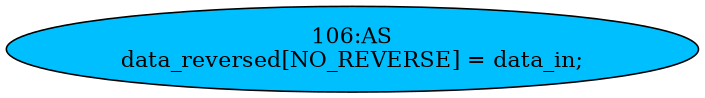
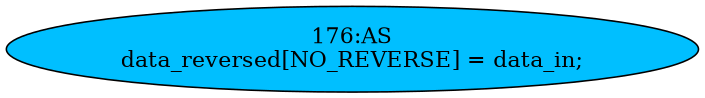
node "106:AS data_reversed[NO_REVERSE] = data_in;": label "106:AS data_reversed[NO_REVERSE] = data_in;" -> "176:AS data_reversed[NO_REVERSE] = data_in;"
